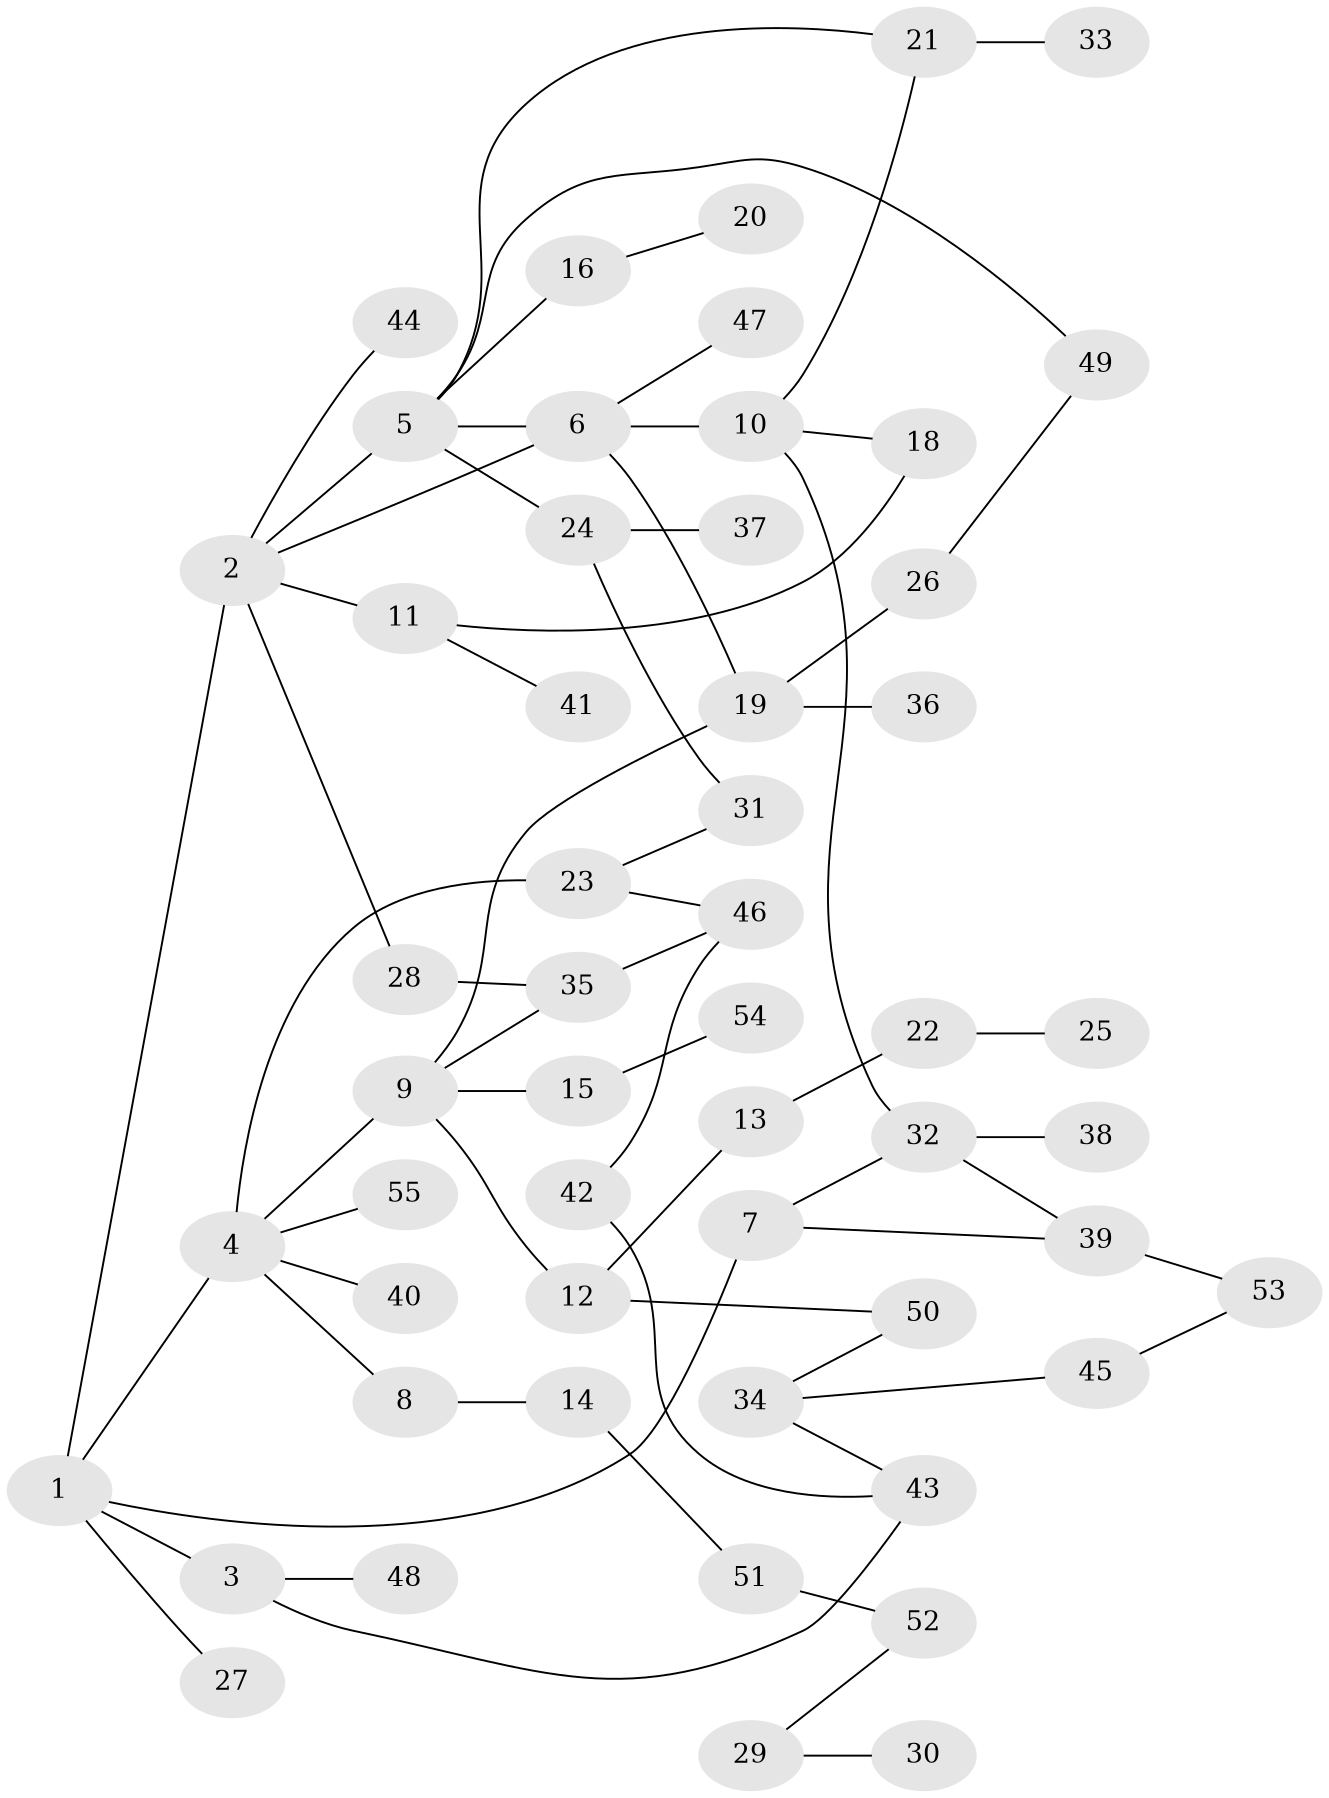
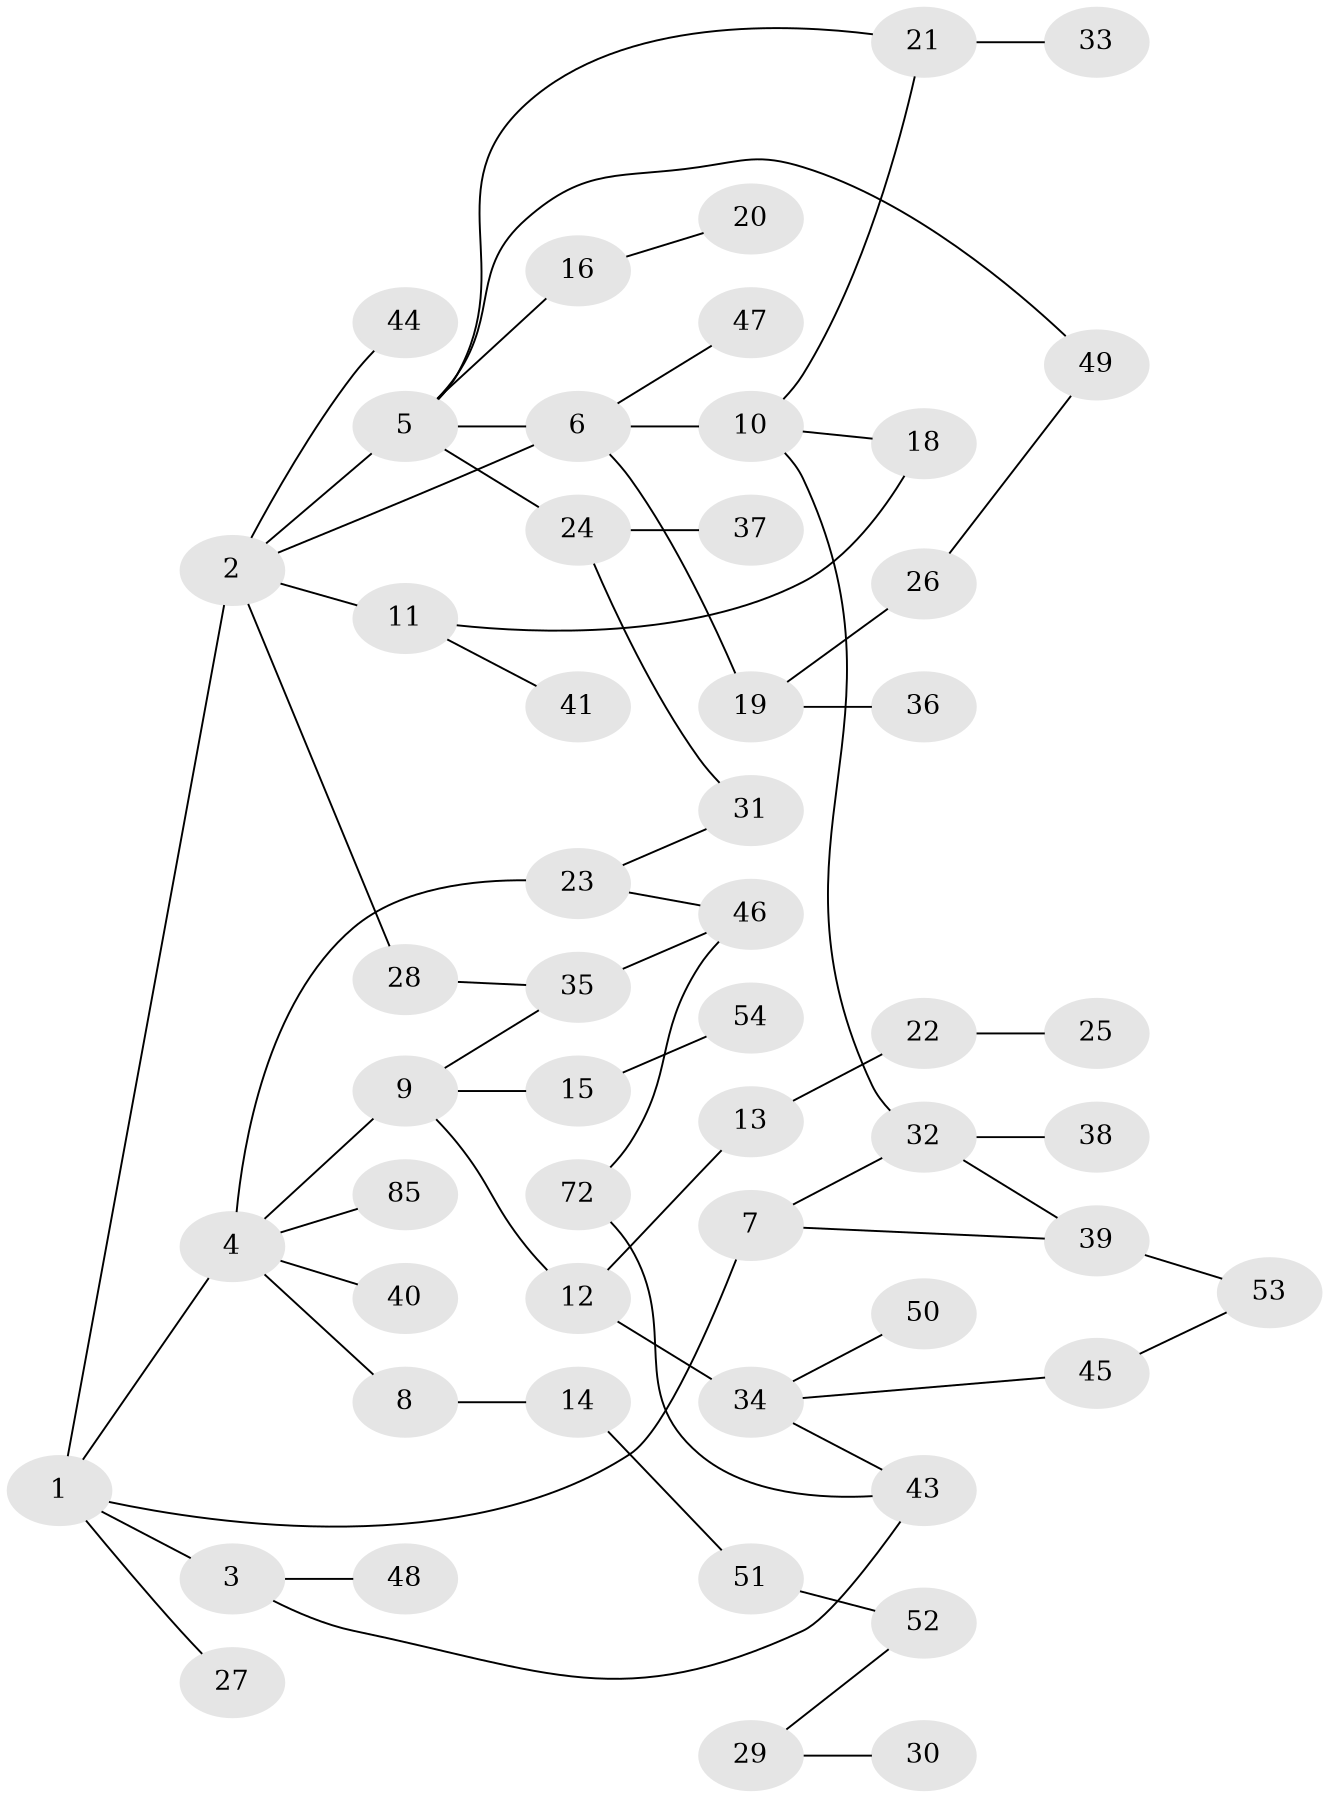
edge "19" -- "9": removed
node "55": label "55" -> "85"
node "42": label "42" -> "72"
edge "12" -- "50": now "12" -- "34"
